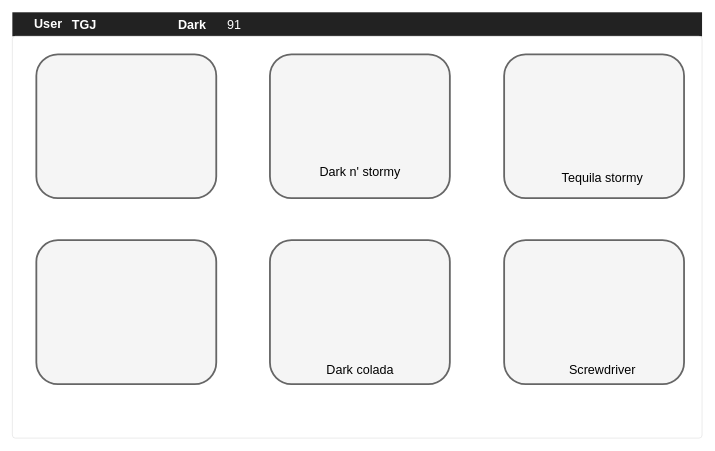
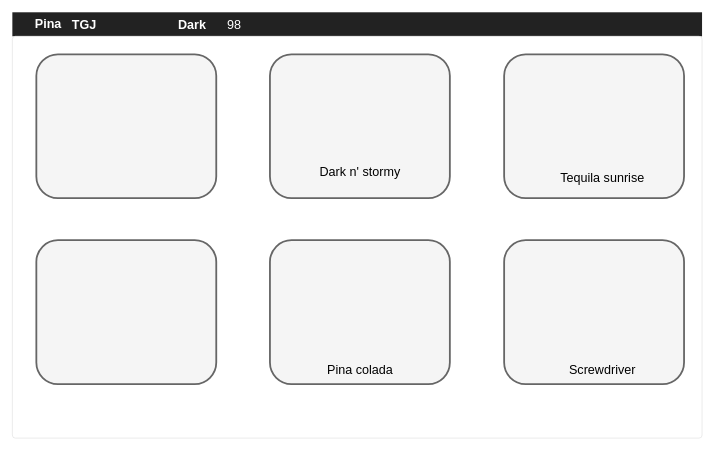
node "91": label "91" -> "98"
node "User": label "User" -> "Pina"
node "Tequila stormy": label "Tequila stormy" -> "Tequila sunrise"
node "Dark colada": label "Dark colada" -> "Pina colada"
